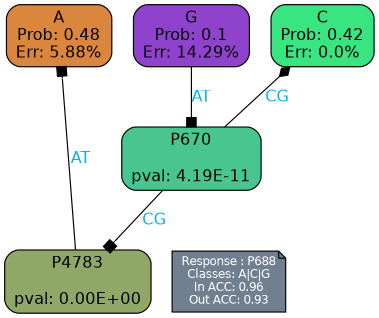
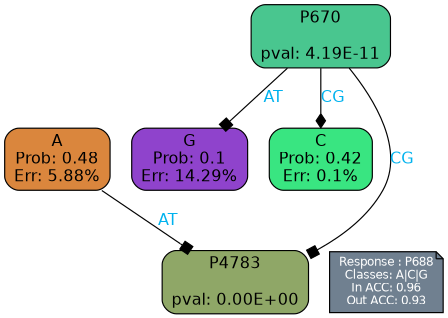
node "C Prob: 0.42 Err: 0.0%": label "C Prob: 0.42 Err: 0.0%" -> "C Prob: 0.42 Err: 0.1%"
edge "G Prob: 0.1 Err: 14.29%" -> "P670 pval: 4.19E-11": reversed
edge "P4783 pval: 0.00E+00" -> "A Prob: 0.48 Err: 5.88%": reversed
